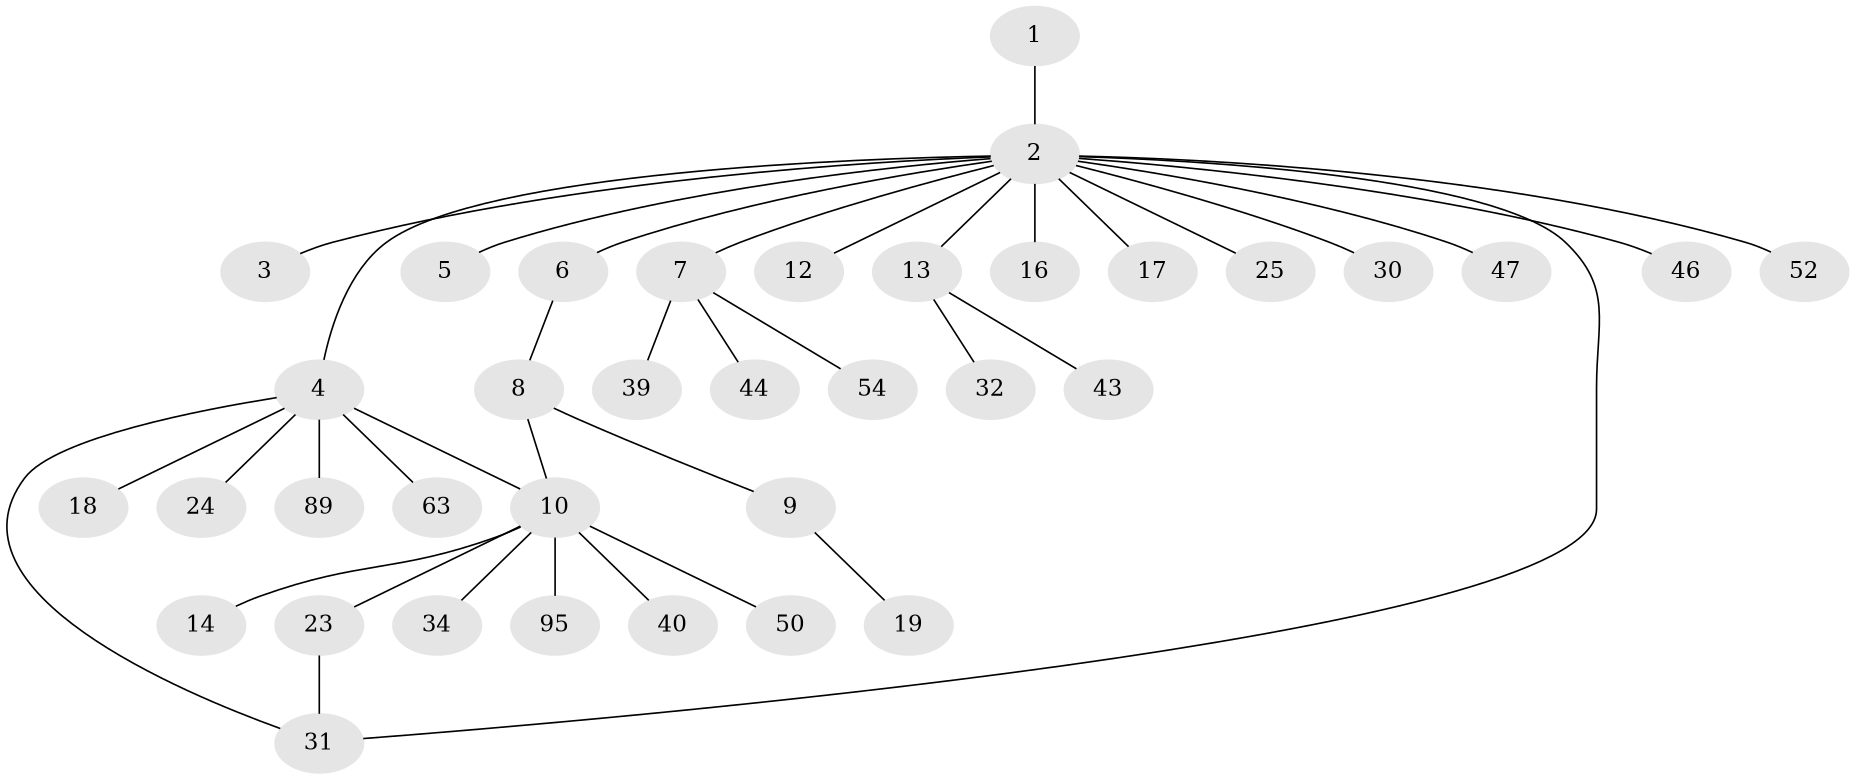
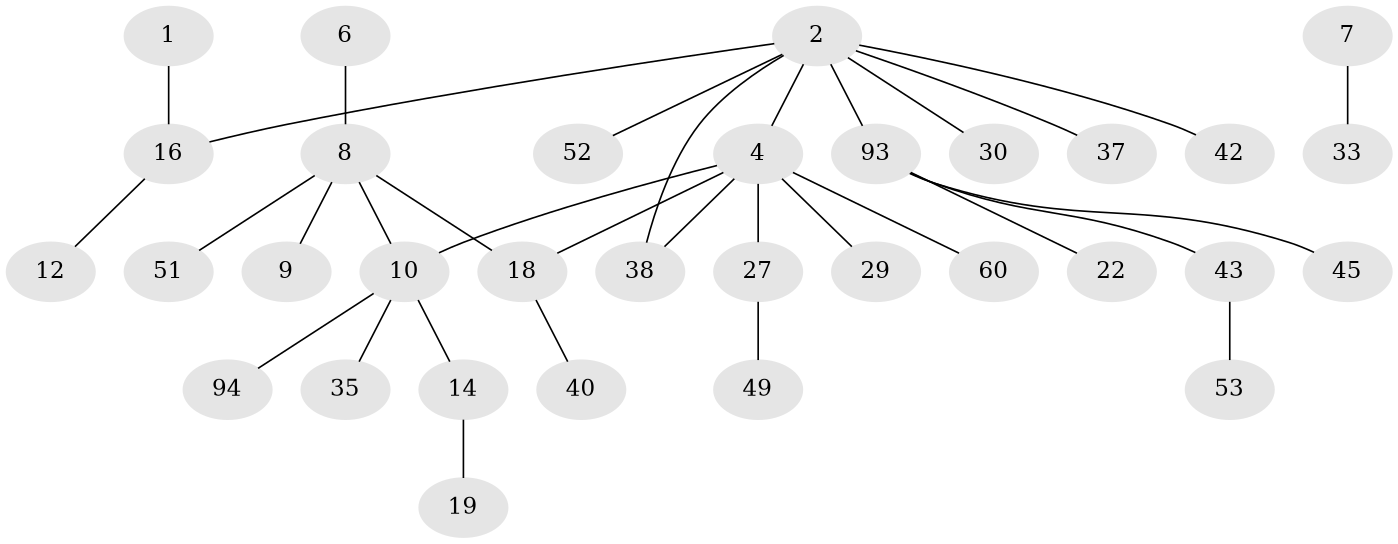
edge "1" -- "2": now "1" -- "16"
edge "2" -- "6": removed
edge "2" -- "7": removed
edge "8" -- "18": added
edge "2" -- "12": now "16" -- "12"
node "51": added
node "3": removed
node "5": removed
node "13": label "13" -> "93"
node "17": removed
node "25": removed
node "45": added
node "47": label "47" -> "37"
node "46": label "46" -> "42"
node "39": label "39" -> "33"
node "44": removed
node "49": added
node "54": removed
node "32": label "32" -> "22"
node "53": added
node "24": label "24" -> "27"
node "89": label "89" -> "29"
node "63": label "63" -> "60"
edge "10" -- "40": now "18" -- "40"
edge "9" -- "19": now "14" -- "19"
node "23": removed
node "34": label "34" -> "94"
node "95": label "95" -> "35"
node "50": removed
node "31": label "31" -> "38"
